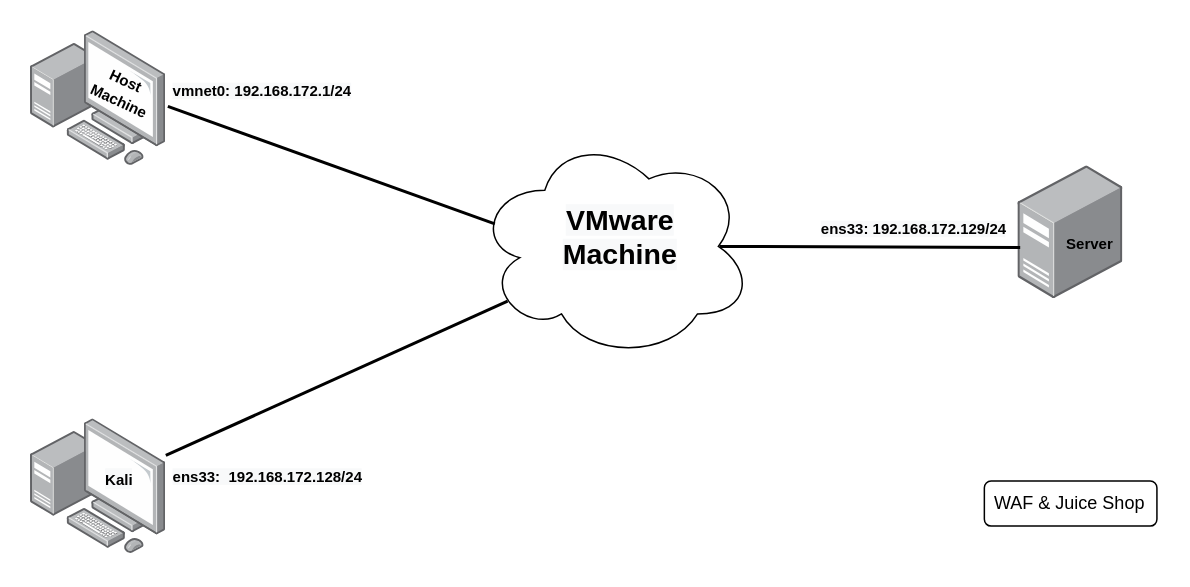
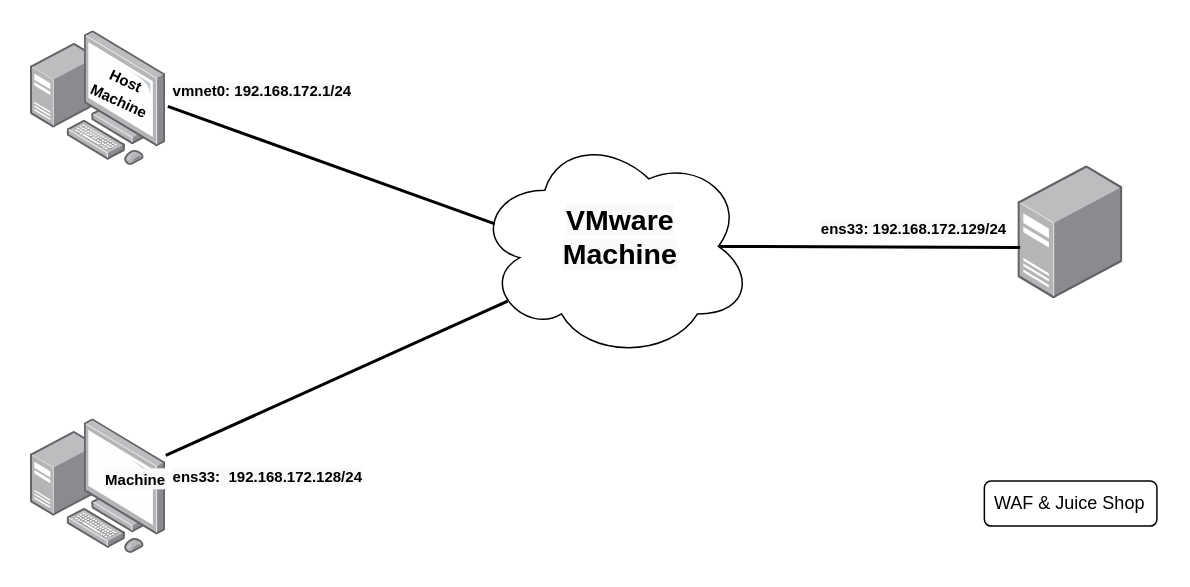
node "Server": removed
node "Kali": label "Kali" -> "Machine"
